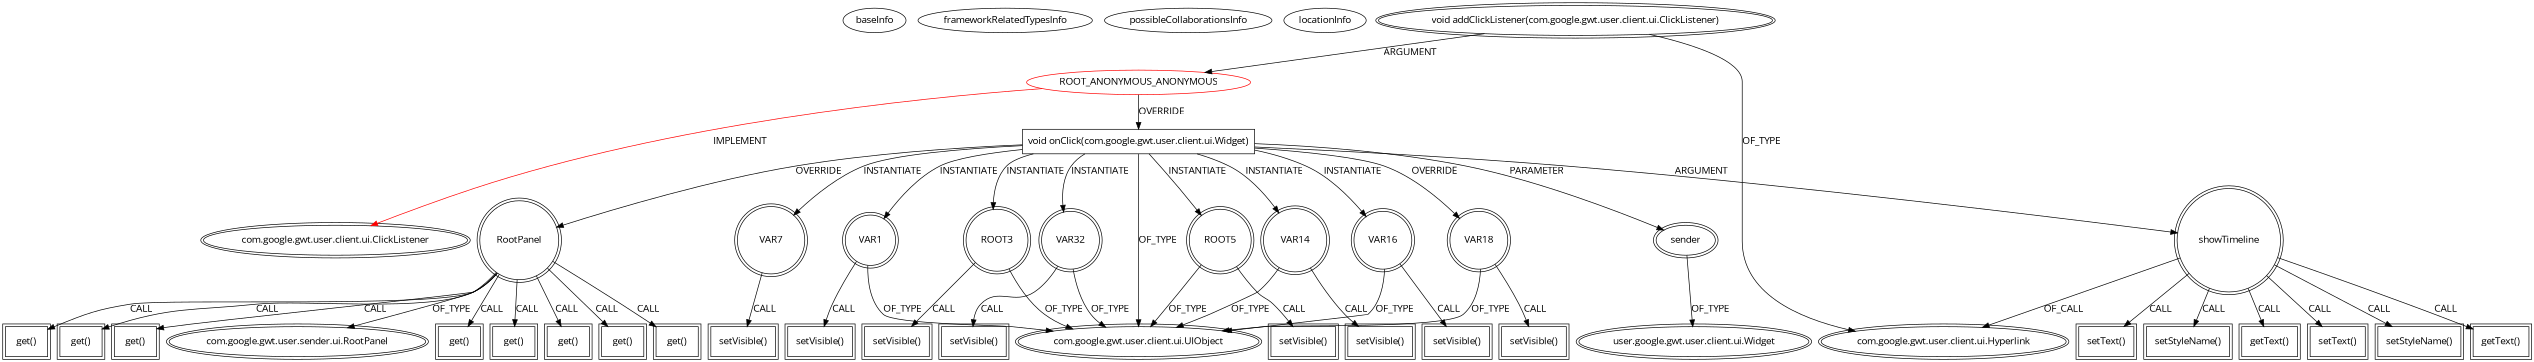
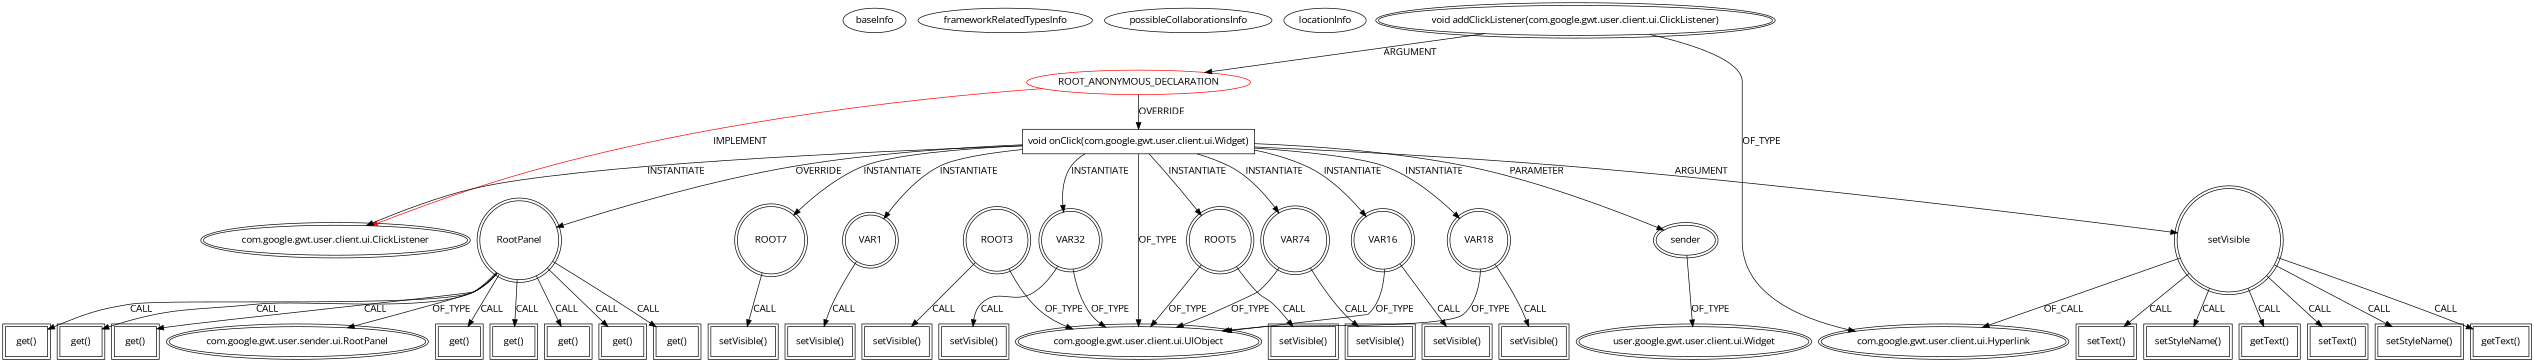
node "ROOT_ANONYMOUS_ANONYMOUS": label "ROOT_ANONYMOUS_ANONYMOUS" -> "ROOT_ANONYMOUS_DECLARATION"
edge "void onClick(com.google.gwt.user.client.ui.Widget)" -> "ROOT3": now "void onClick(com.google.gwt.user.client.ui.Widget)" -> "com.google.gwt.user.client.ui.ClickListener"
edge "void onClick(com.google.gwt.user.client.ui.Widget)" -> "VAR18": label "OVERRIDE" -> "INSTANTIATE"
node "VAR7": label "VAR7" -> "ROOT7"
node "VAR14": label "VAR14" -> "VAR74"
node "showTimeline": label "showTimeline" -> "setVisible"
edge "VAR1" -> "com.google.gwt.user.client.ui.UIObject": removed, label "OF_TYPE"
